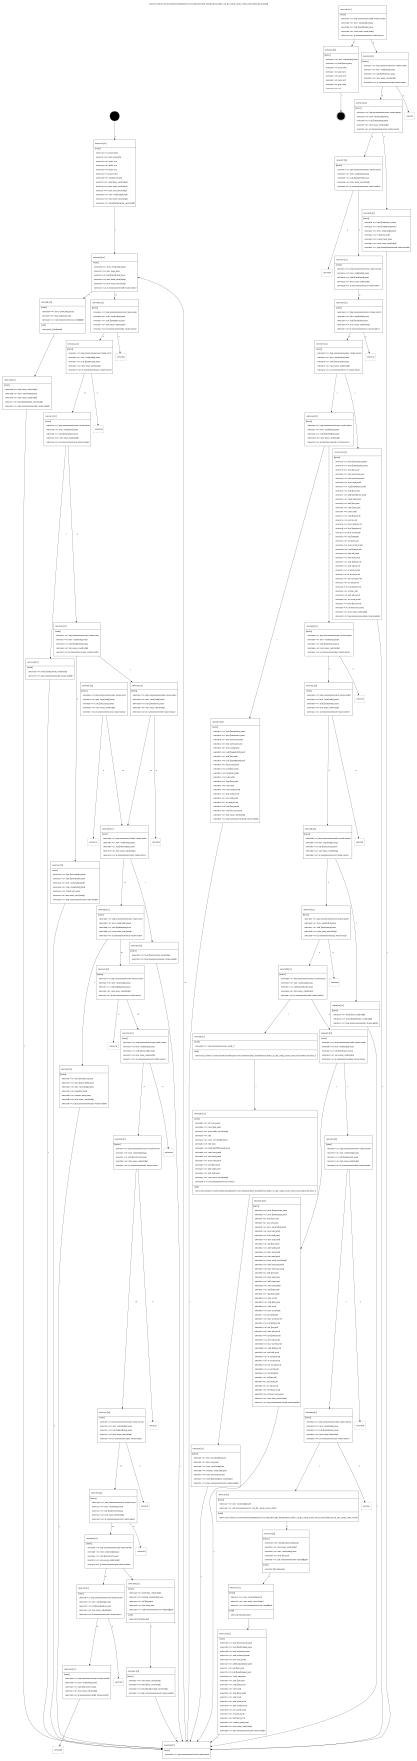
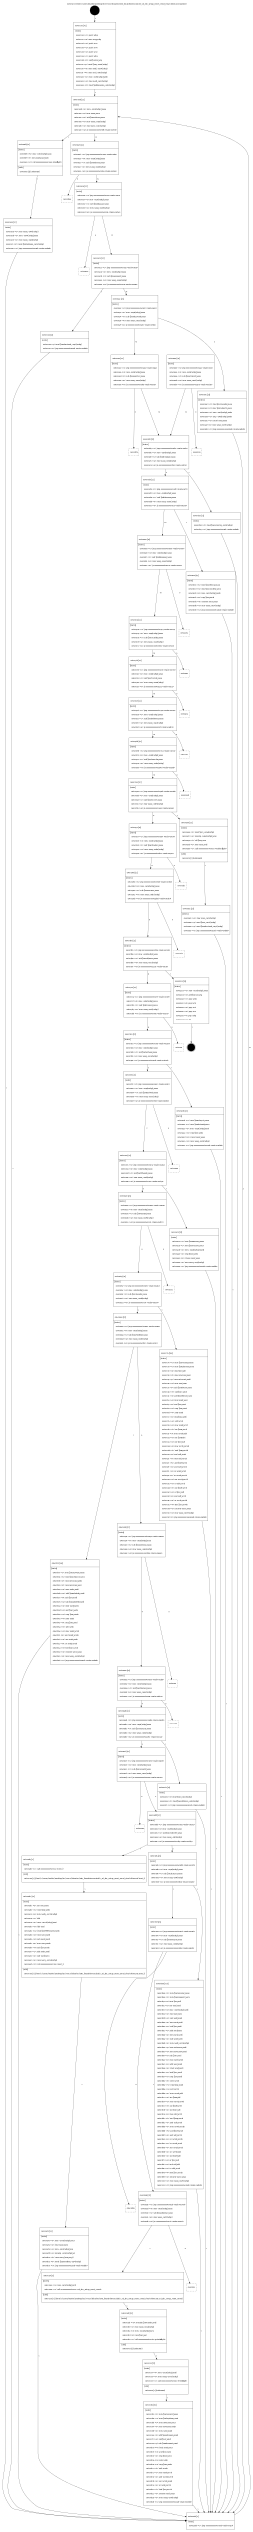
edge "0x401798 [25]" -> "0x4017b1 [25]": added, label "9"
node "0x401a53 [27]": added
